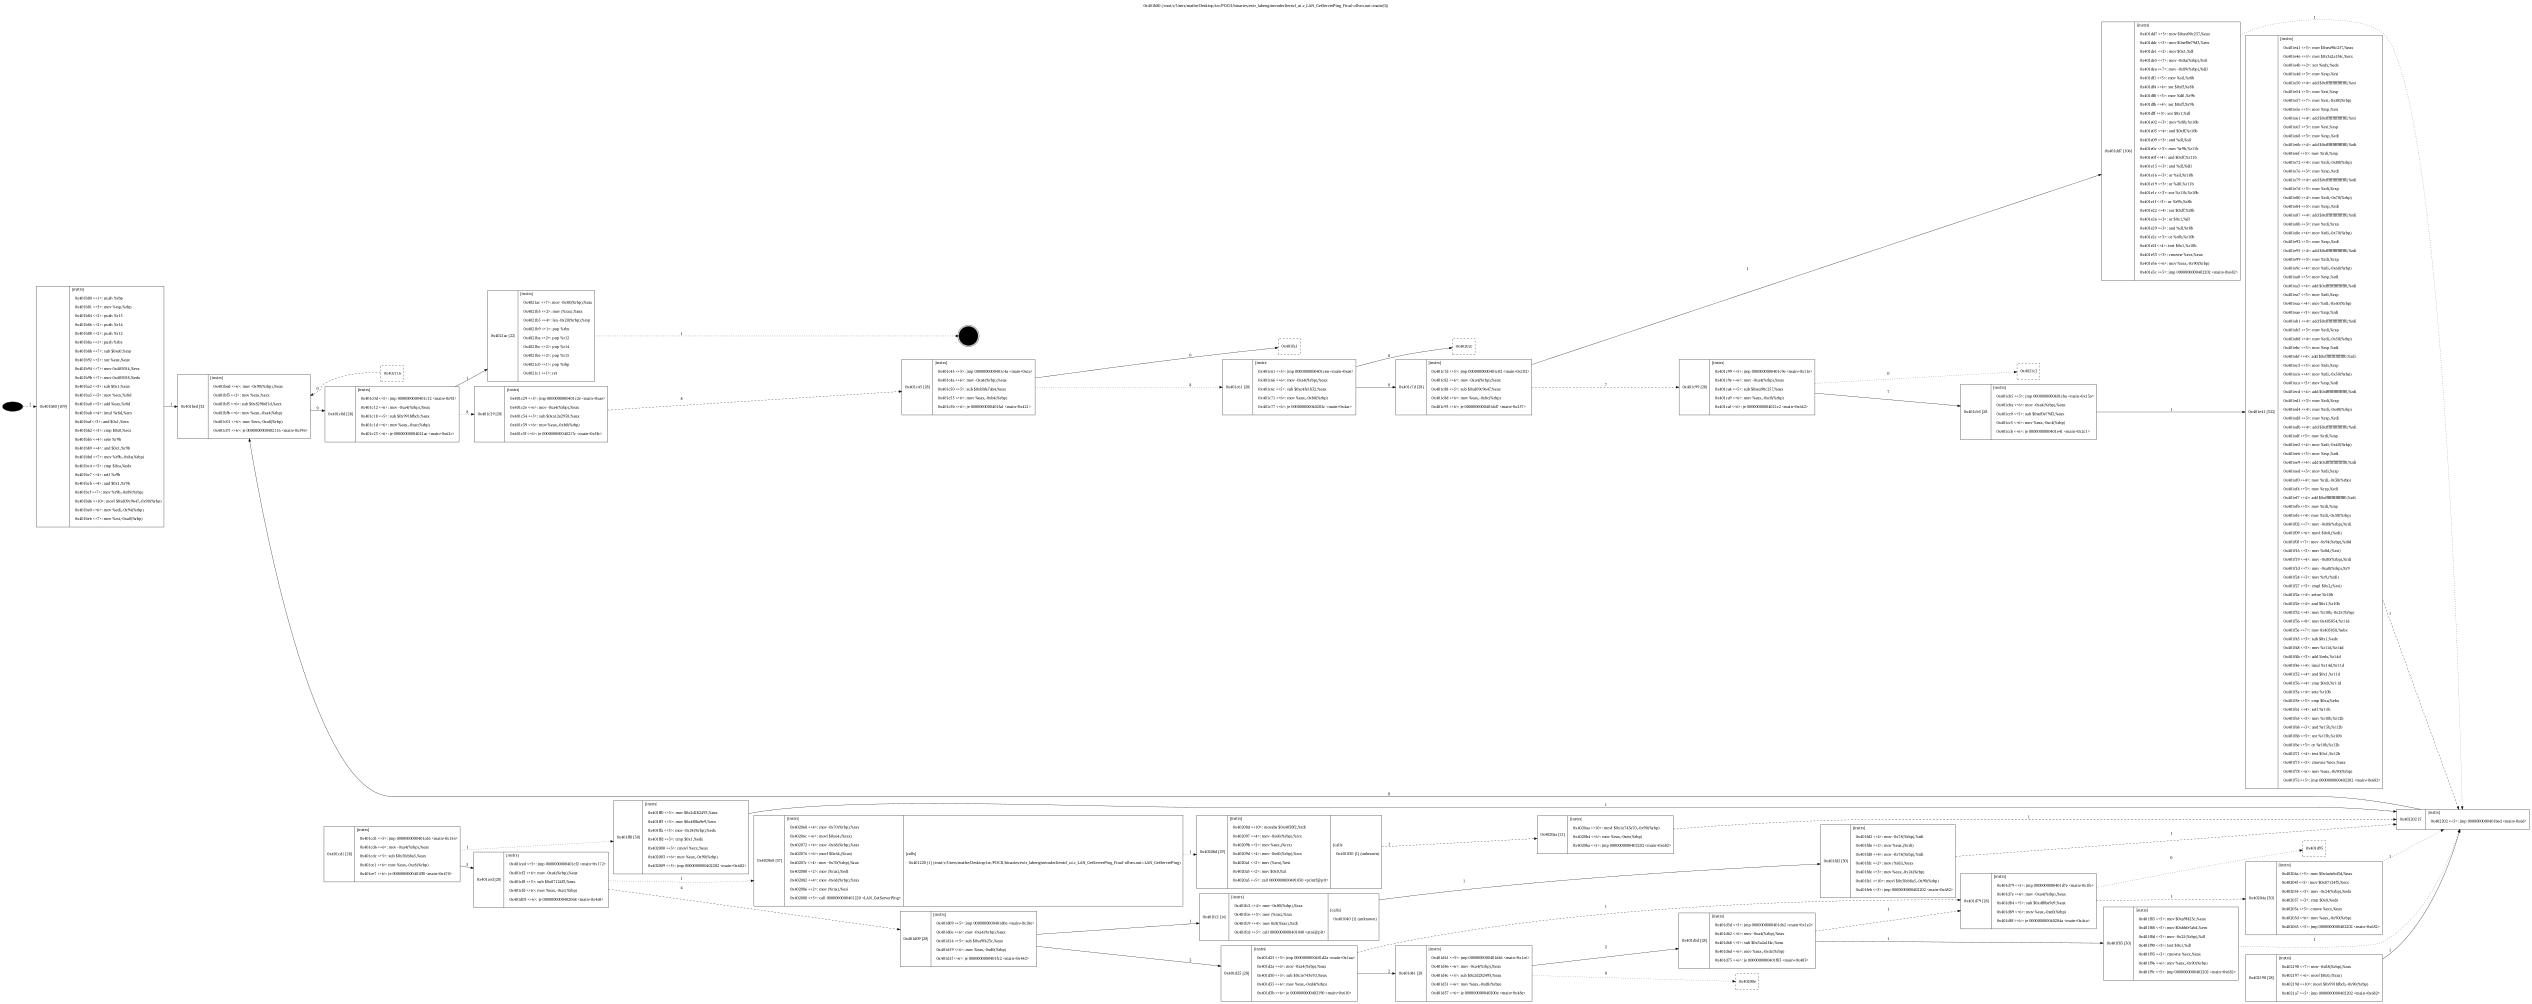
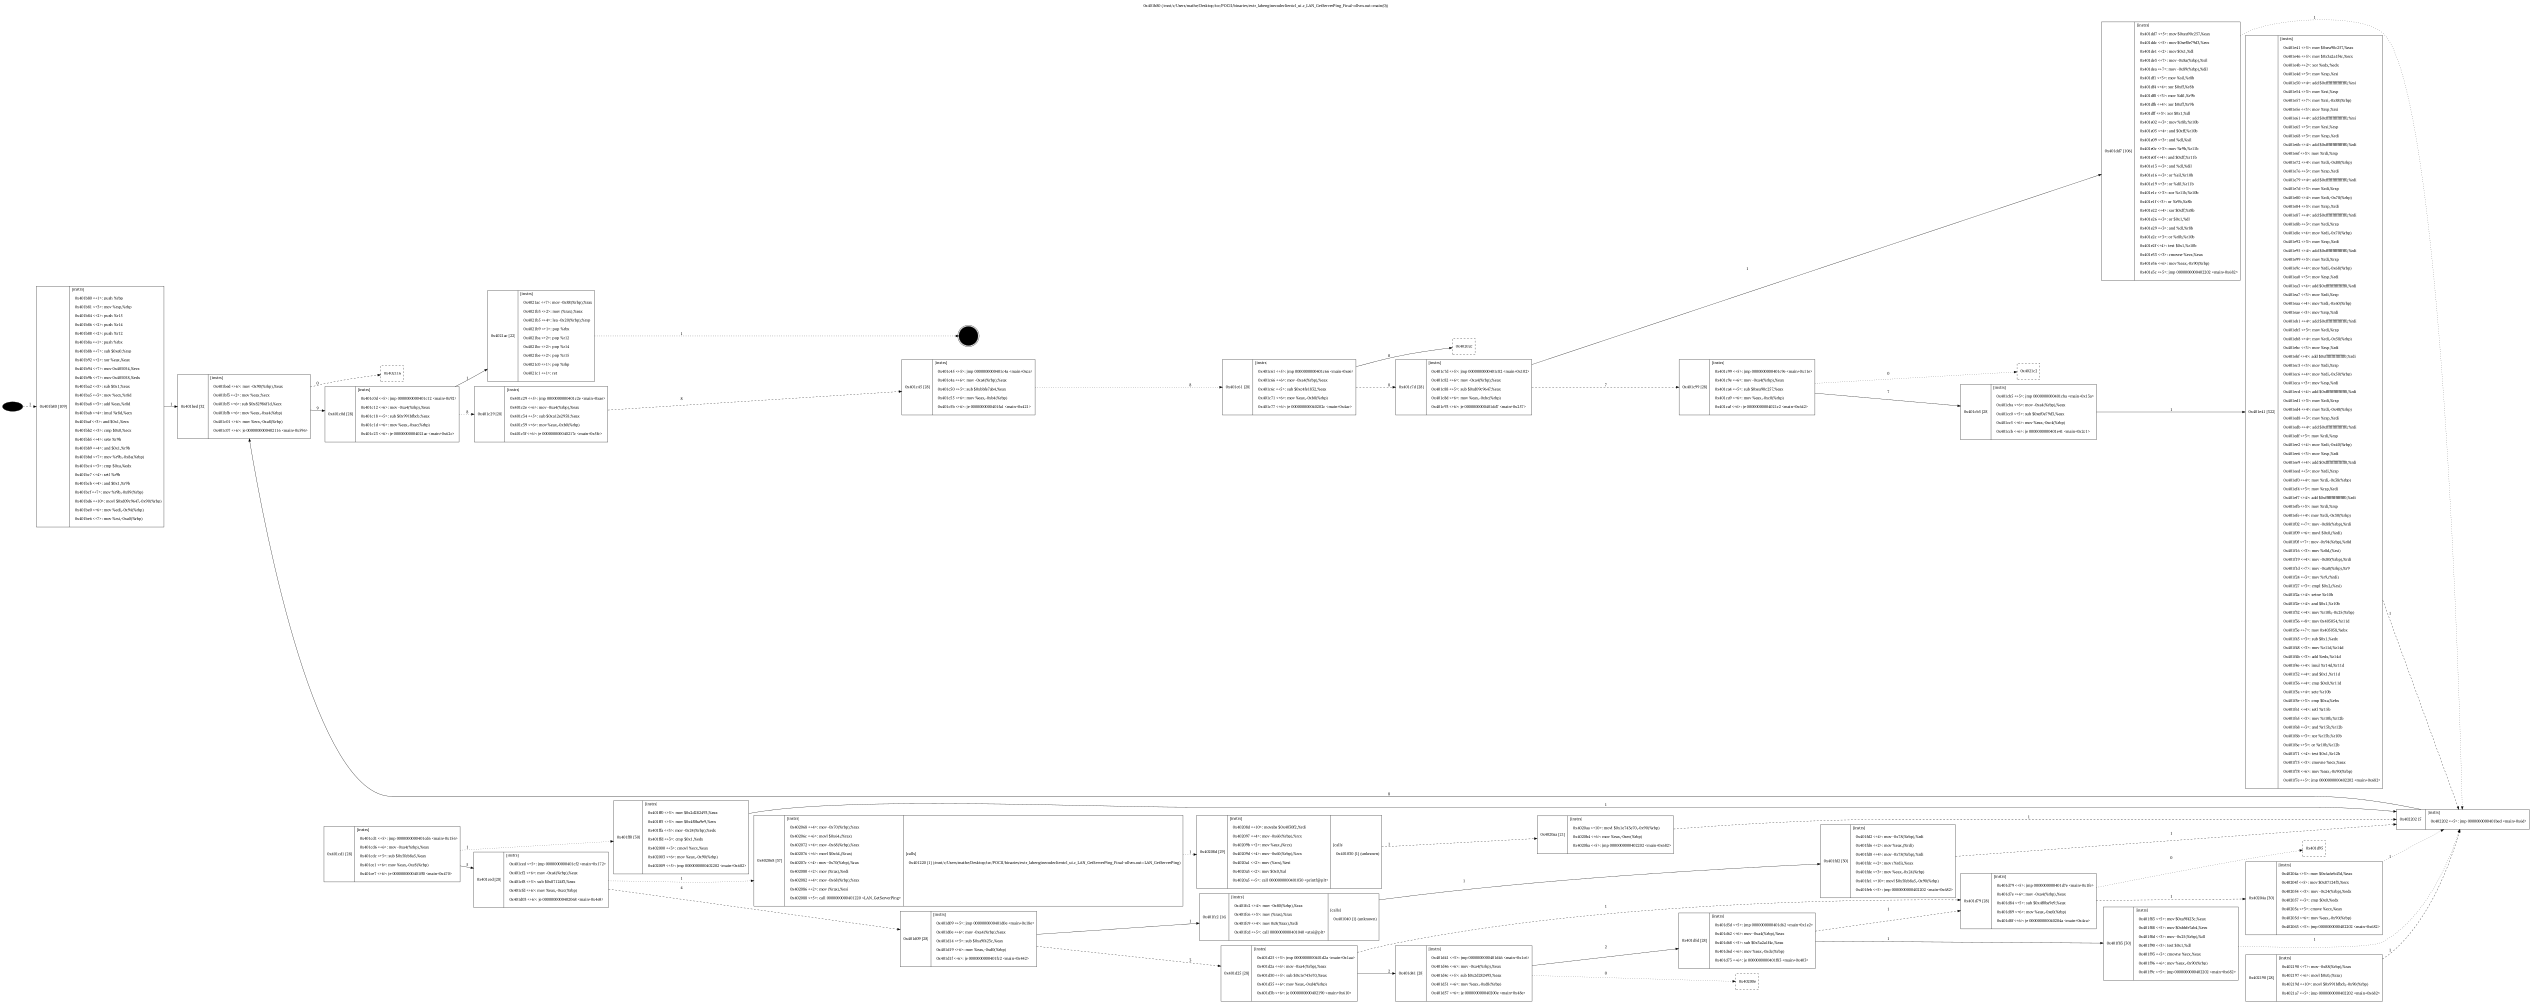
node "0x401fa1": removed
edge "0x402116" -> "0x401bed [32]": reversed
edge "0x401c61 [28]" -> "0x401c7d [28]": style solid -> dashed
edge "0x402190 [28]" -> "0x402202 [5]": style solid -> dashed
edge "0x401d09 [28]" -> "0x401d25 [28]": style solid -> dashed
